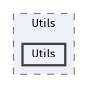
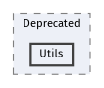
cluster "Utils": label "Utils" -> "Deprecated"
